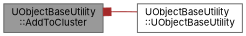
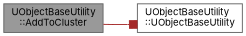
edge "UObjectBaseUtility ::UObjectBaseUtility" -> "UObjectBaseUtility ::AddToCluster": reversed
